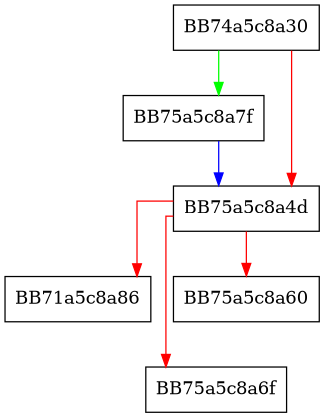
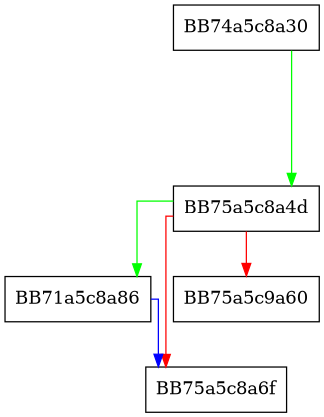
edge "BB74a5c8a30" -> "BB75a5c8a4d": color red -> green
node "BB75a5c8a7f": removed
edge "BB75a5c8a4d" -> "BB71a5c8a86": color red -> green
node "BB75a5c8a60": label "BB75a5c8a60" -> "BB75a5c9a60"
edge "BB71a5c8a86" -> "BB75a5c8a6f": added
